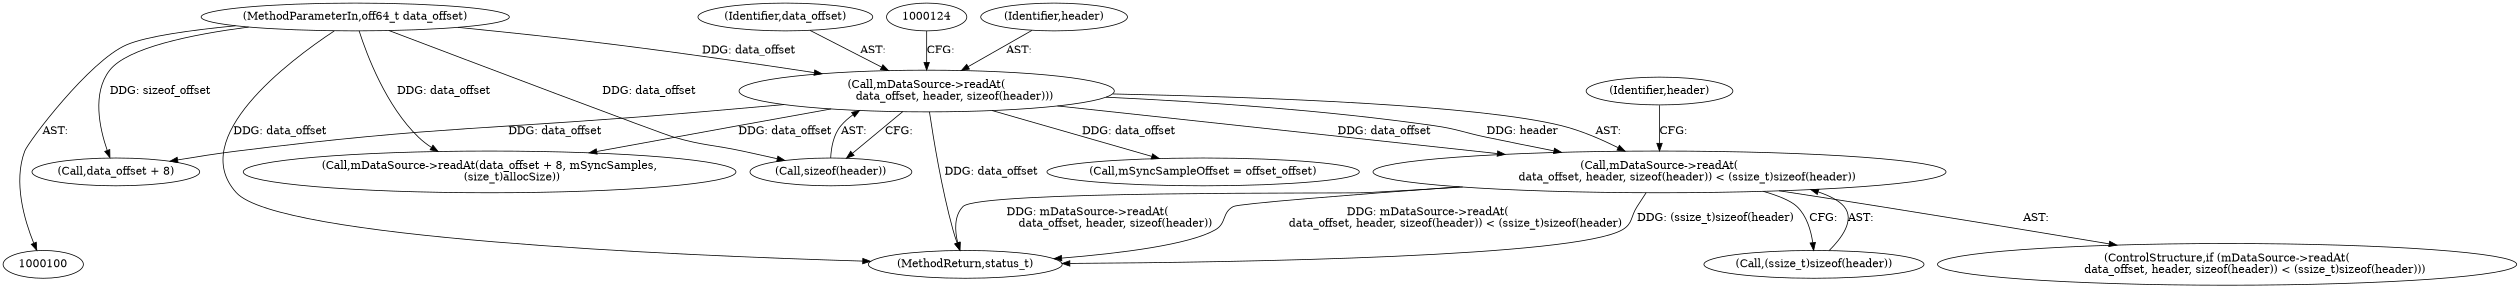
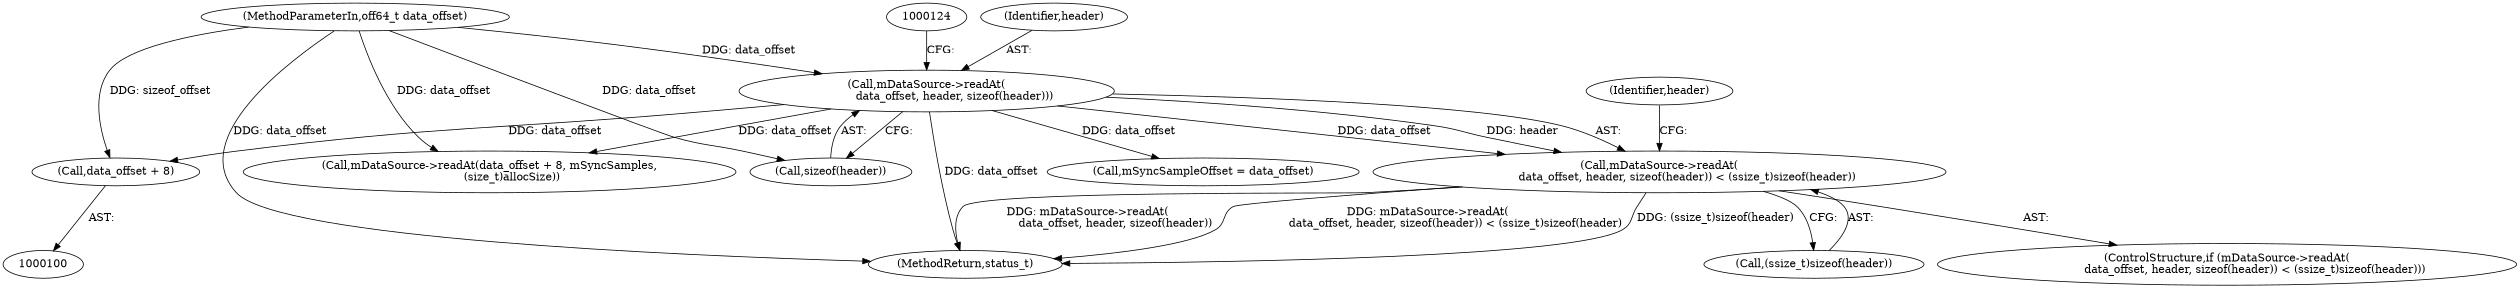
node "(Identifier,data_offset)": removed
edge "(MethodParameterIn,off64_t data_offset)" -> "1000100": now "(Call,data_offset + 8)" -> "1000100"
node "(Call,mSyncSampleOffset = offset_offset)": label "(Call,mSyncSampleOffset = offset_offset)" -> "(Call,mSyncSampleOffset = data_offset)"
